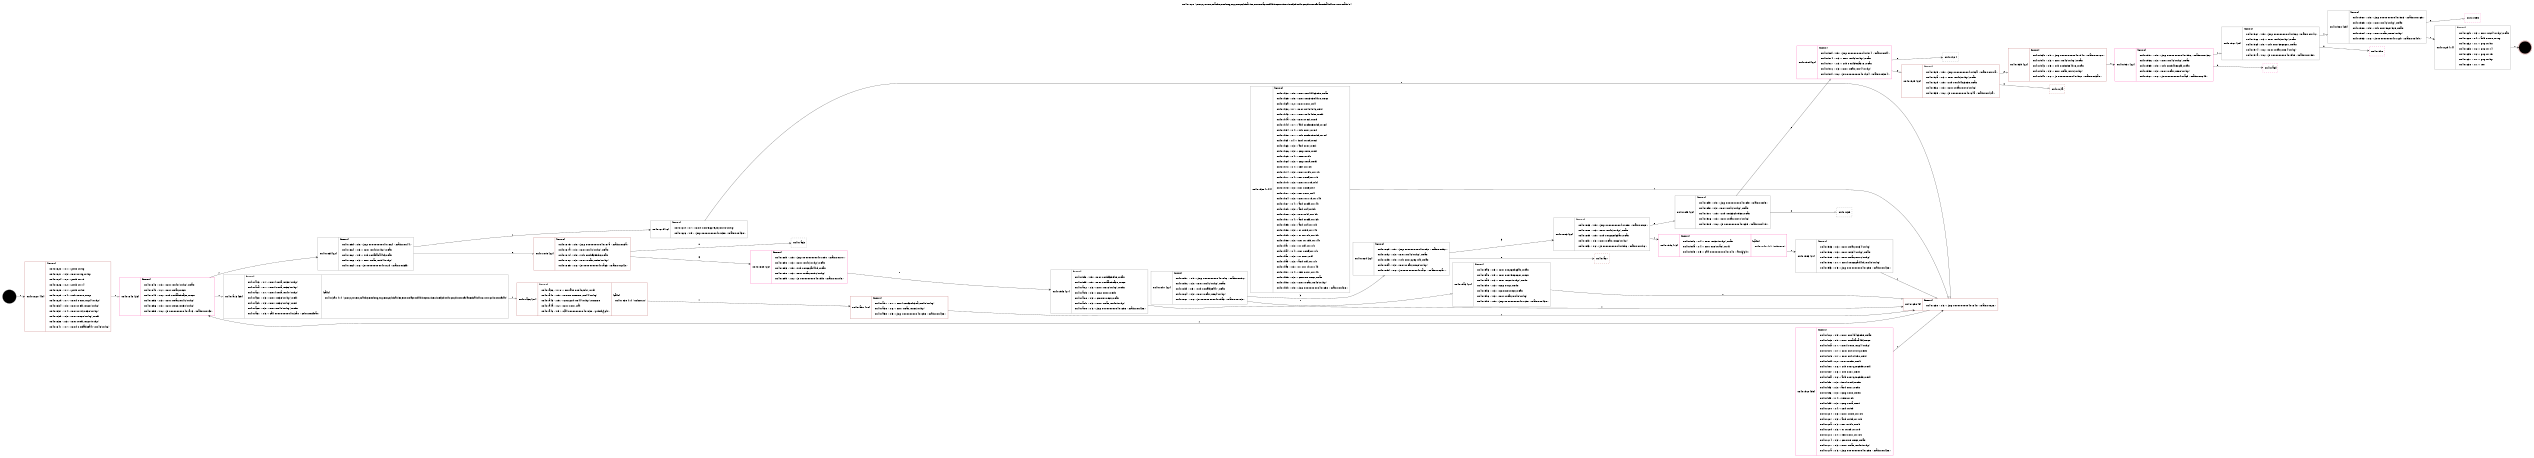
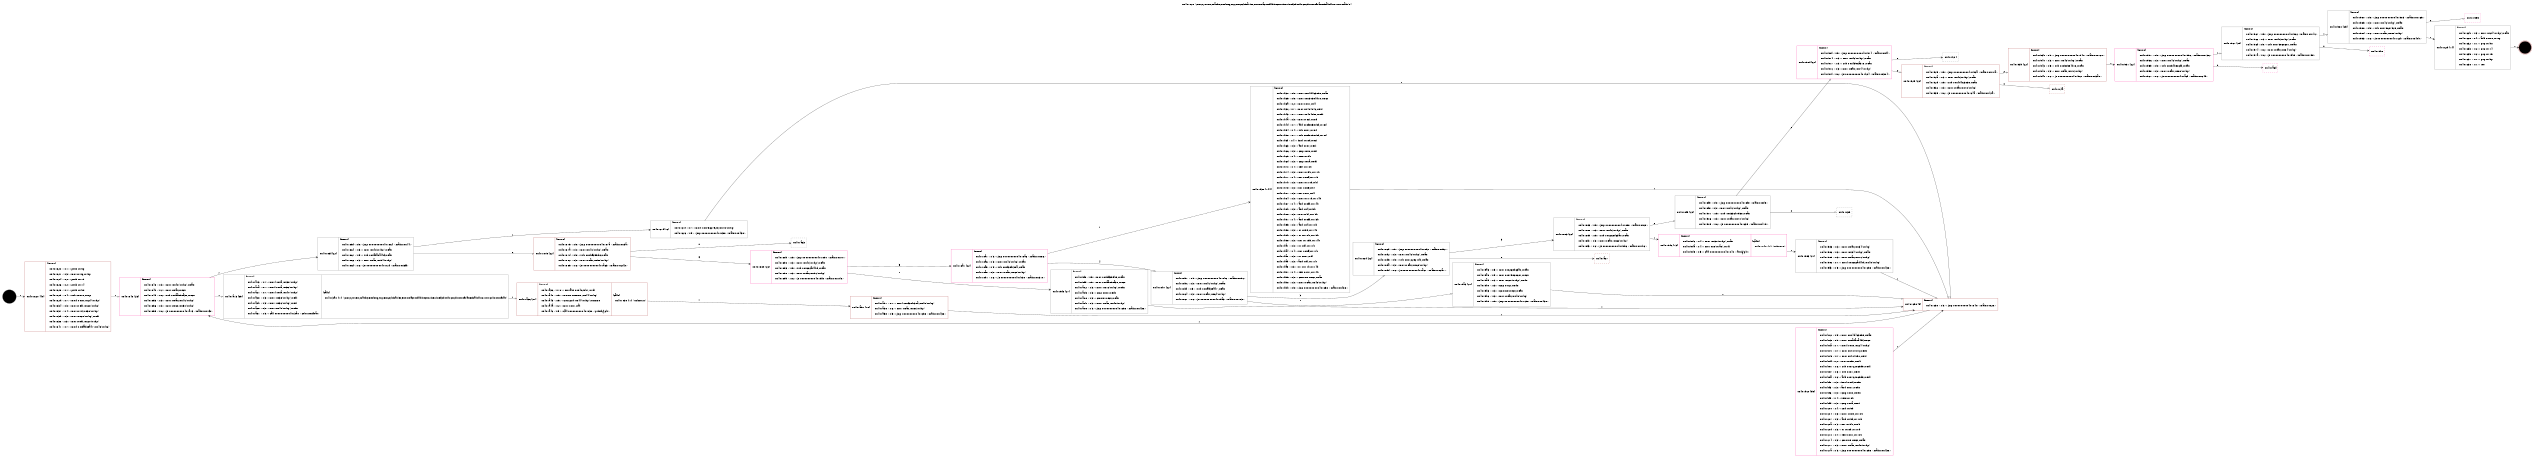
node "0x4018a1 [22]": added
